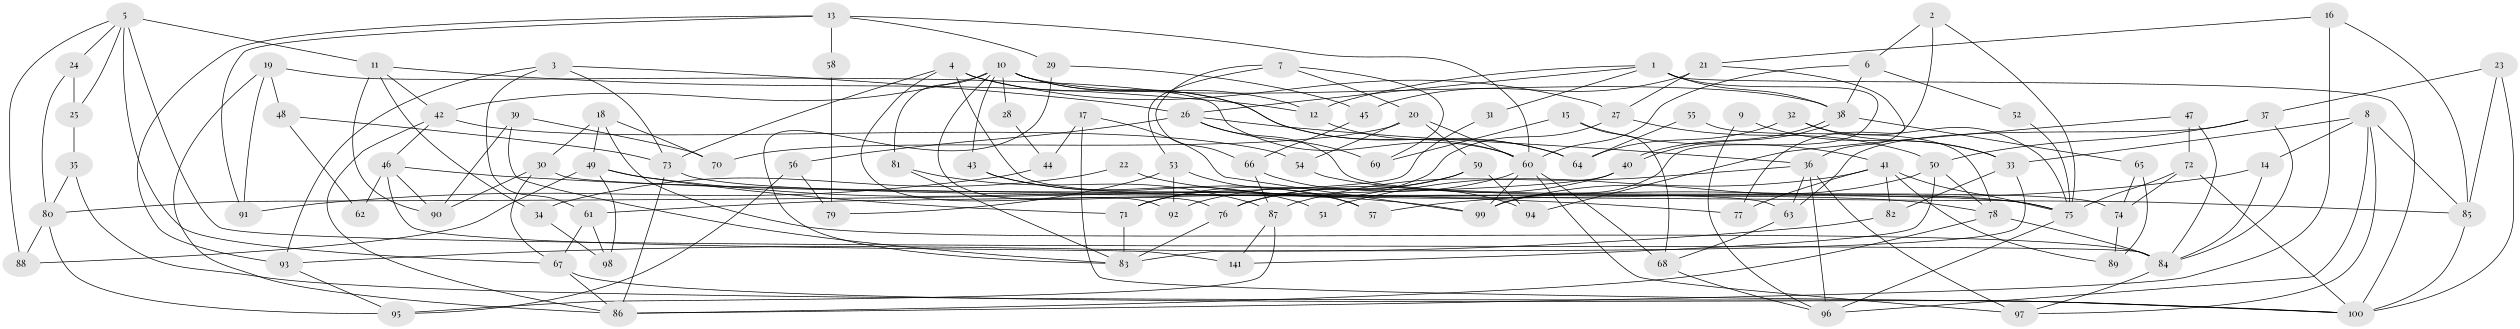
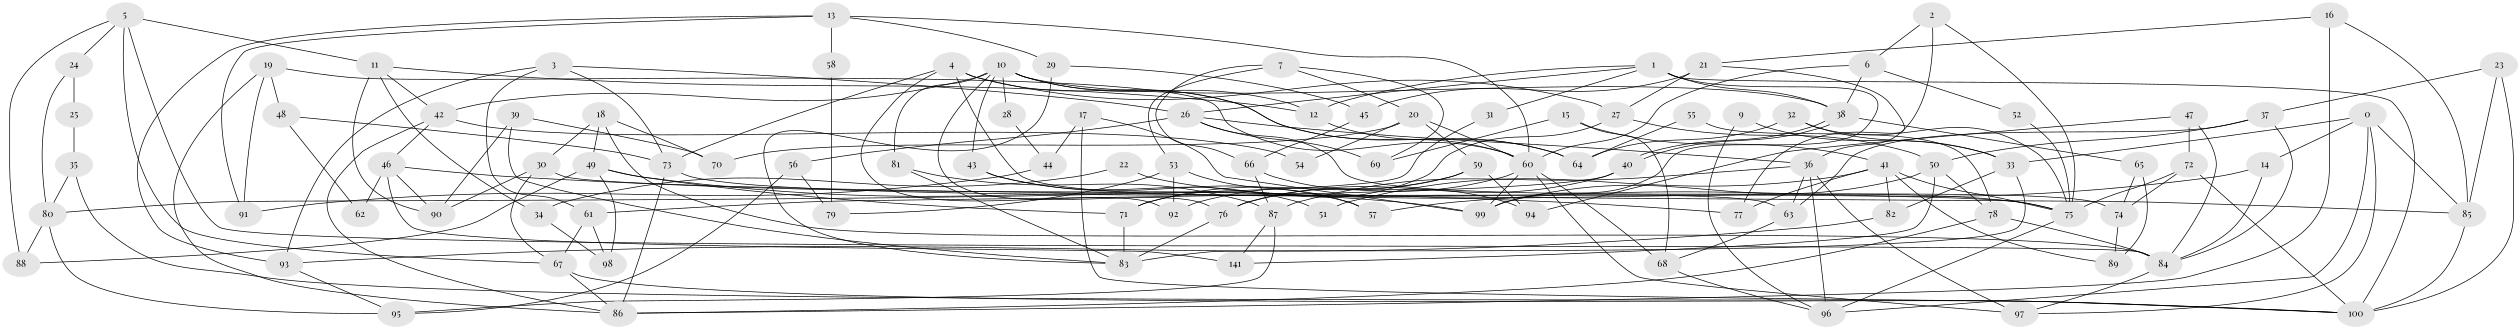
edge "5" -- "25": removed
node "8": label "8" -> "0"
edge "54" -- "78": removed
